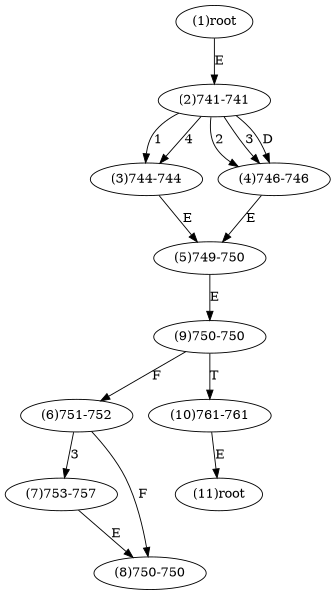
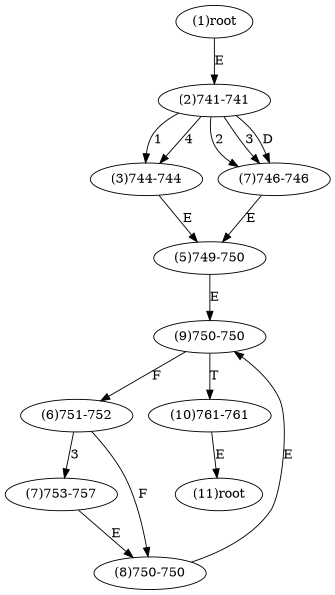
node "(4)746-746": label "(4)746-746" -> "(7)746-746"
edge "(8)750-750" -> "(9)750-750": added, label "E"
